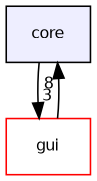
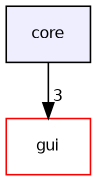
edge "gui" -> "core": removed
